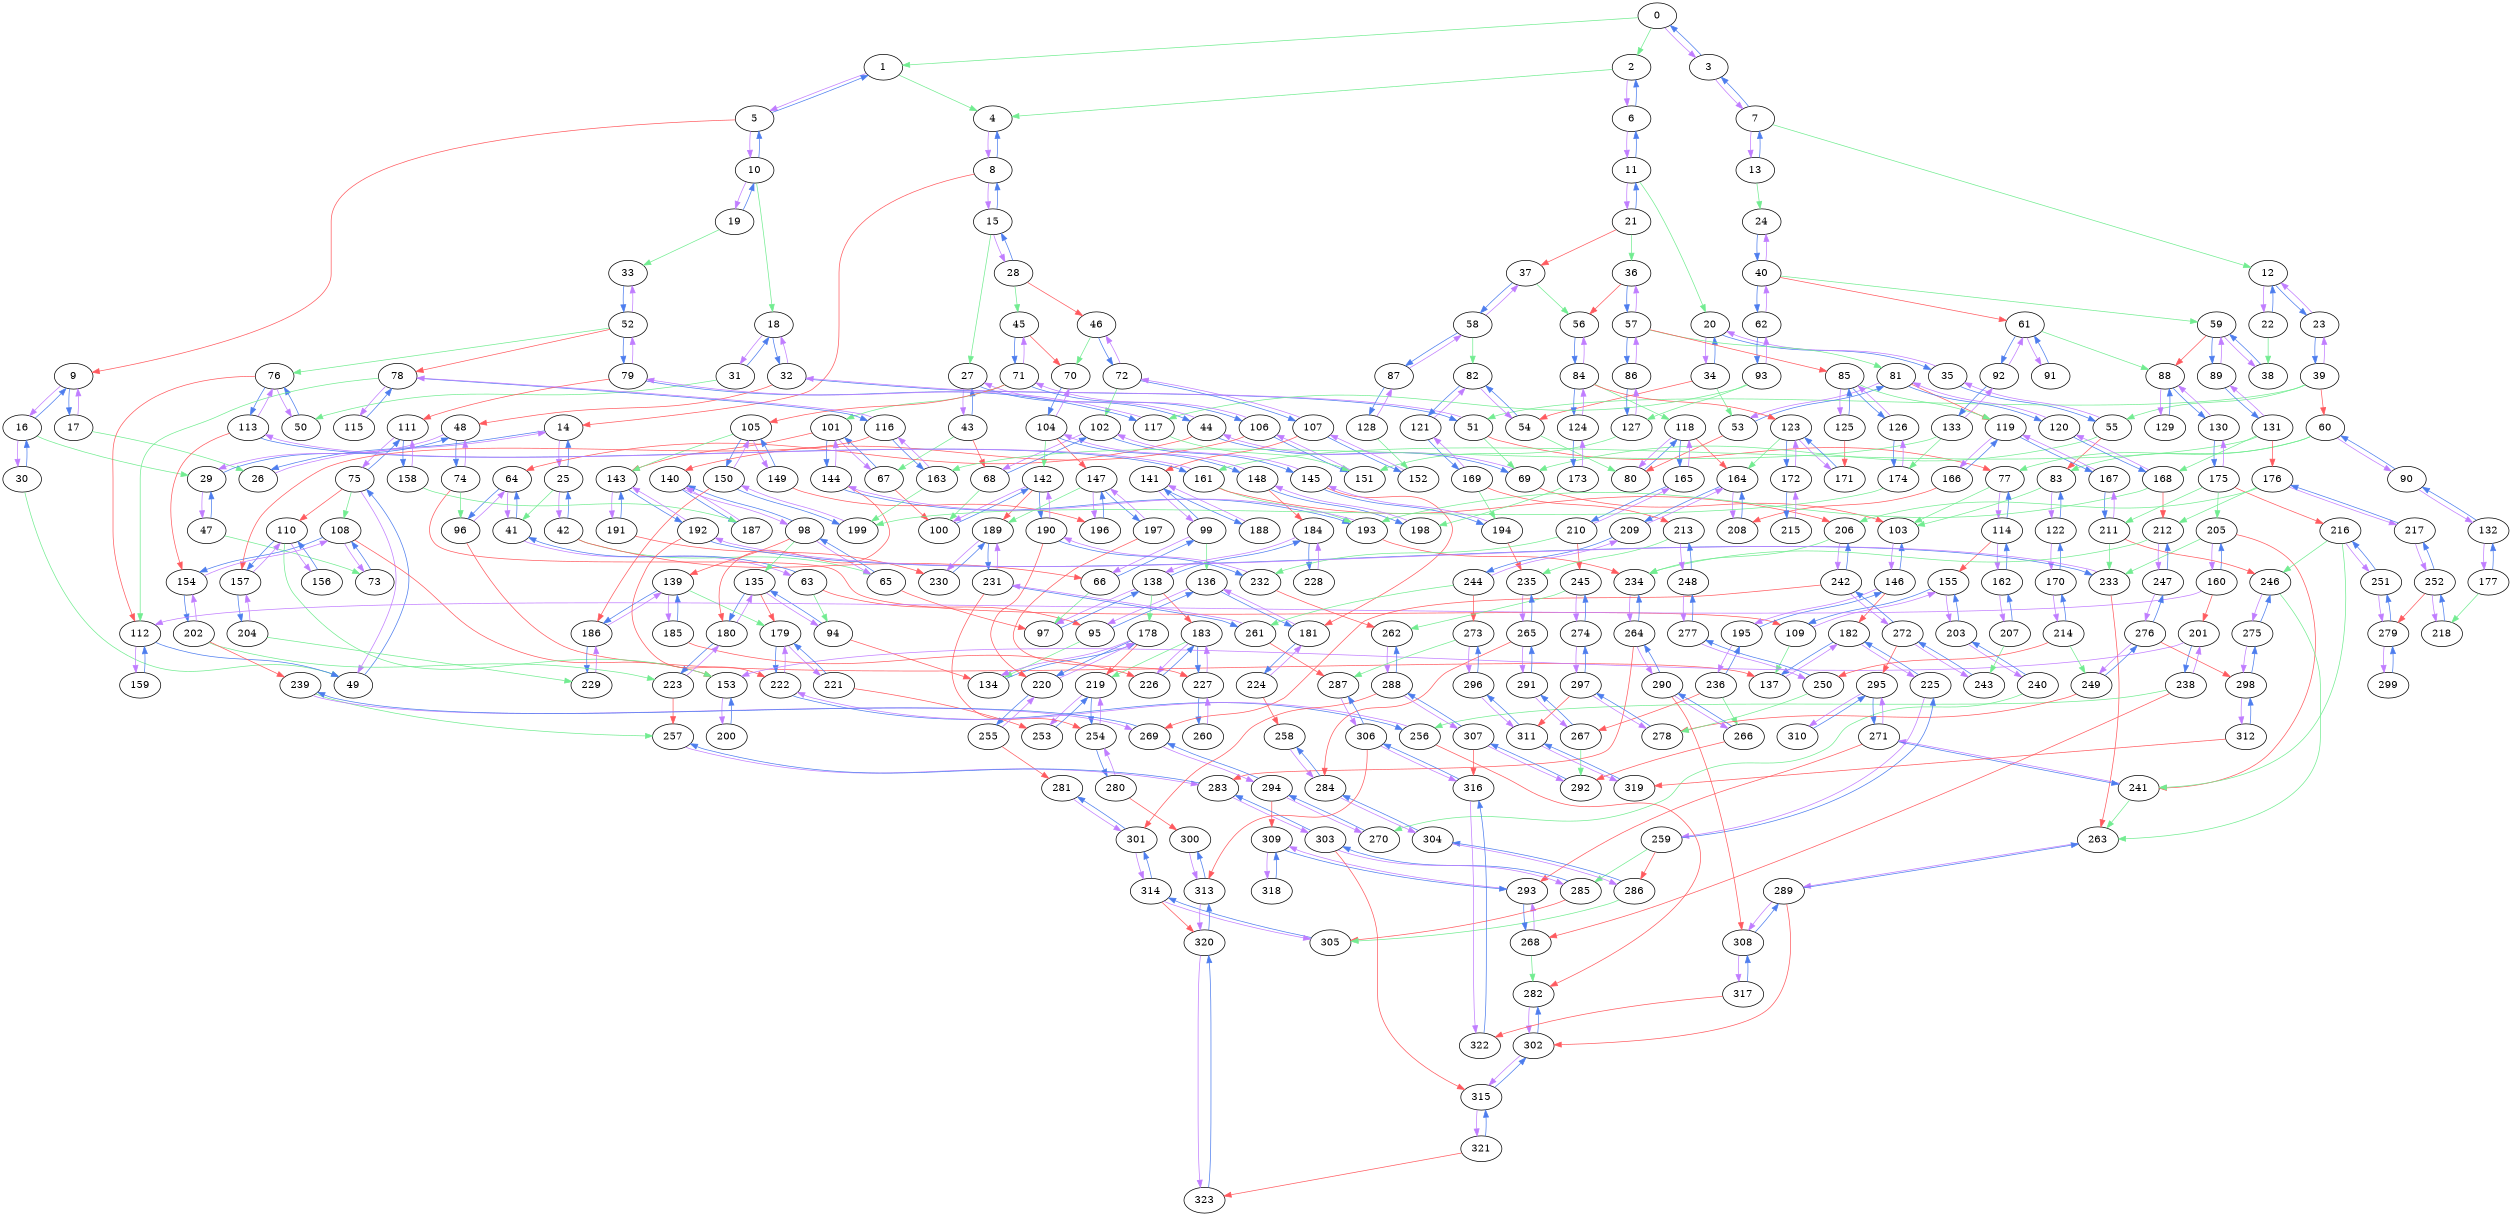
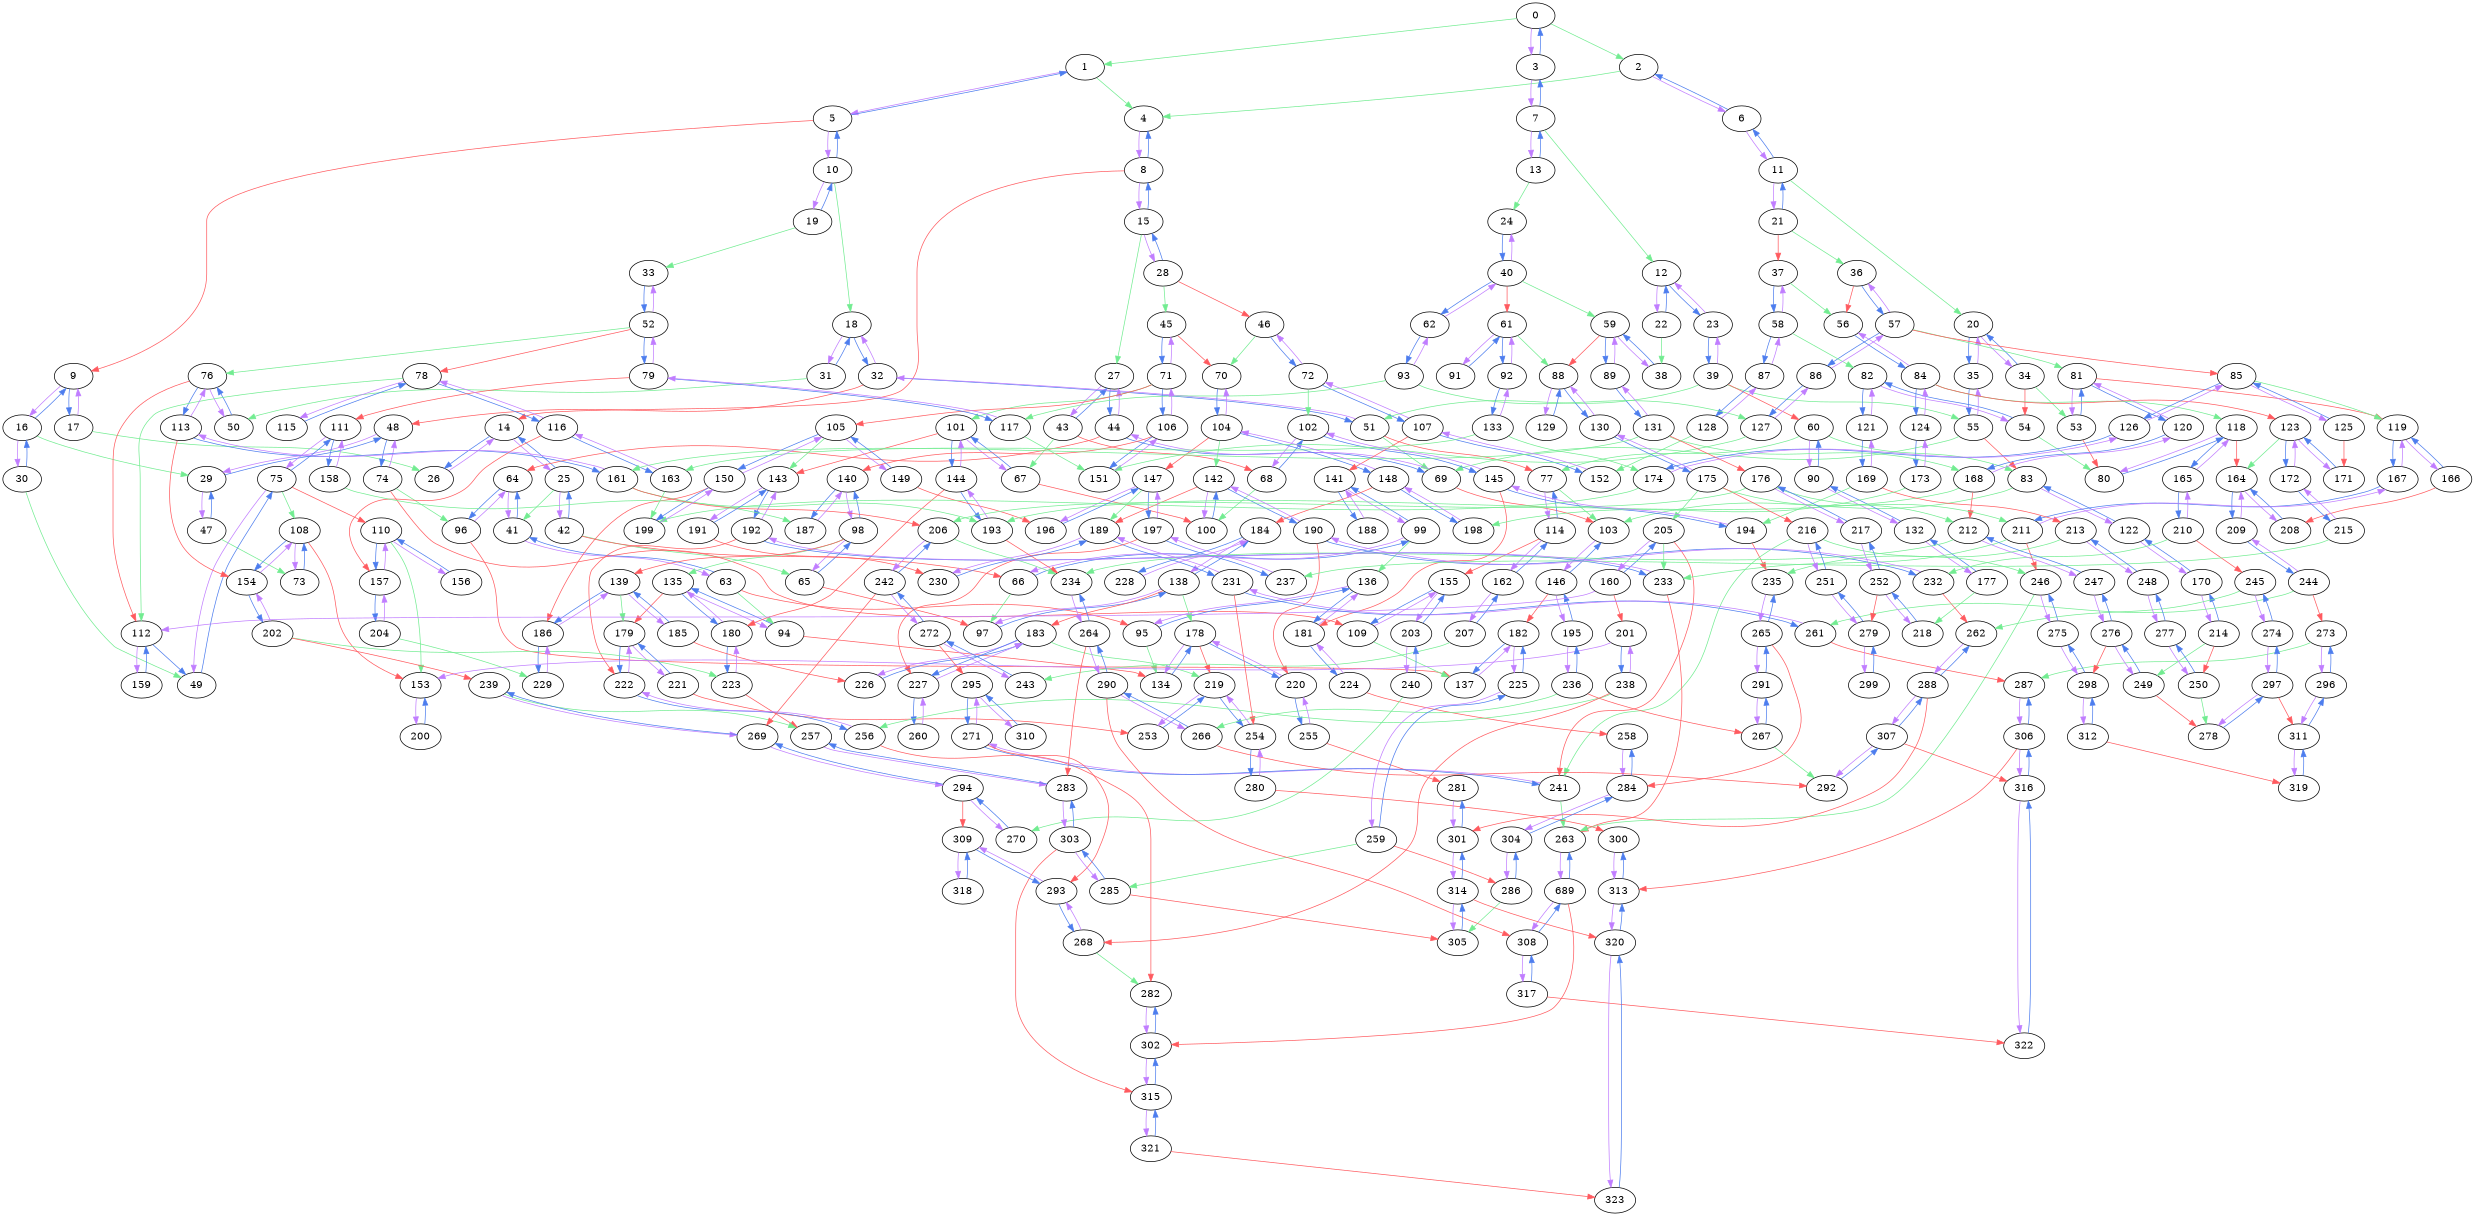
node "237": added
node "289": label "289" -> "689"
